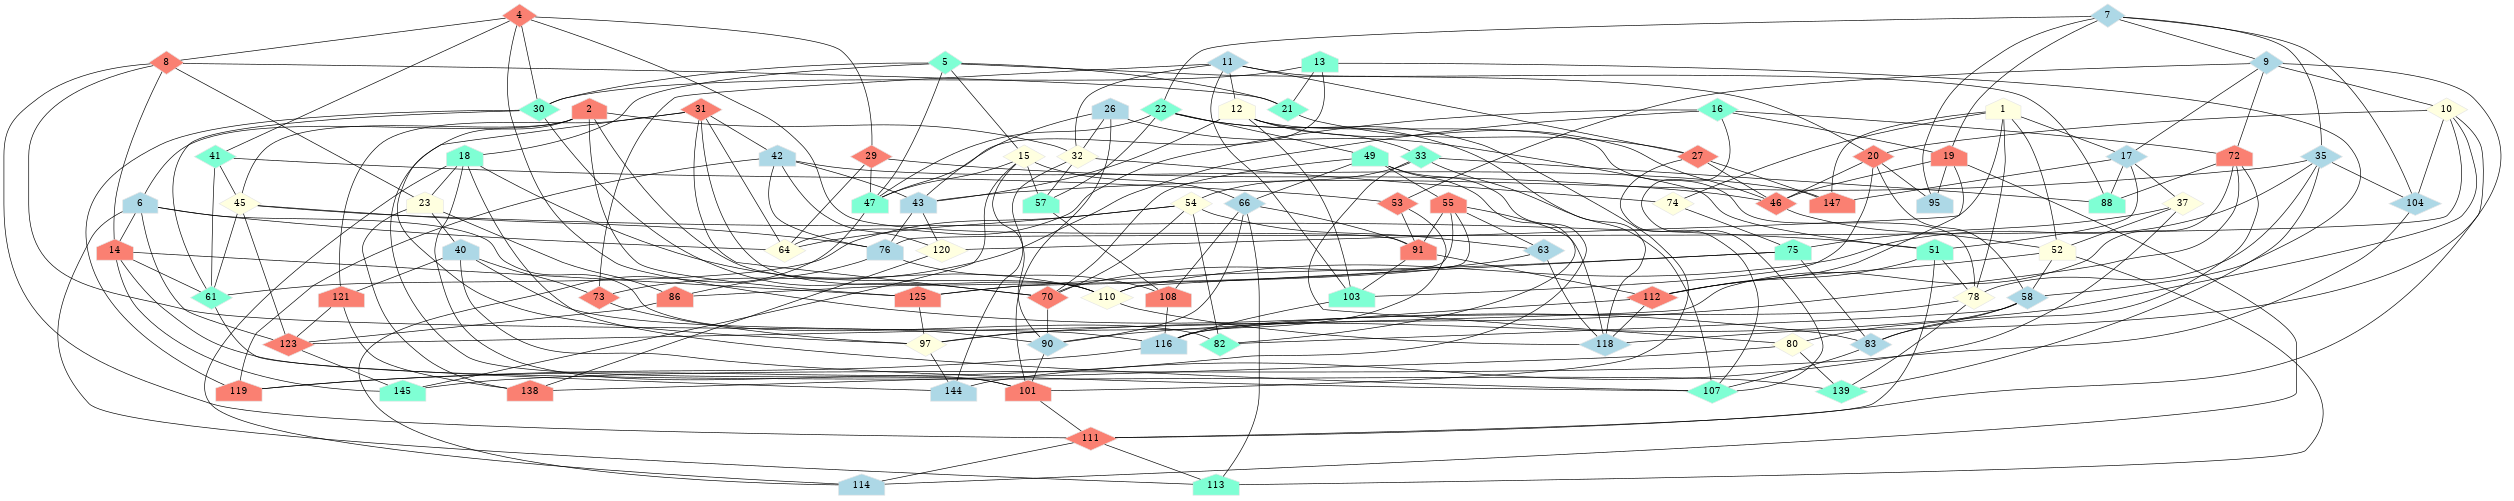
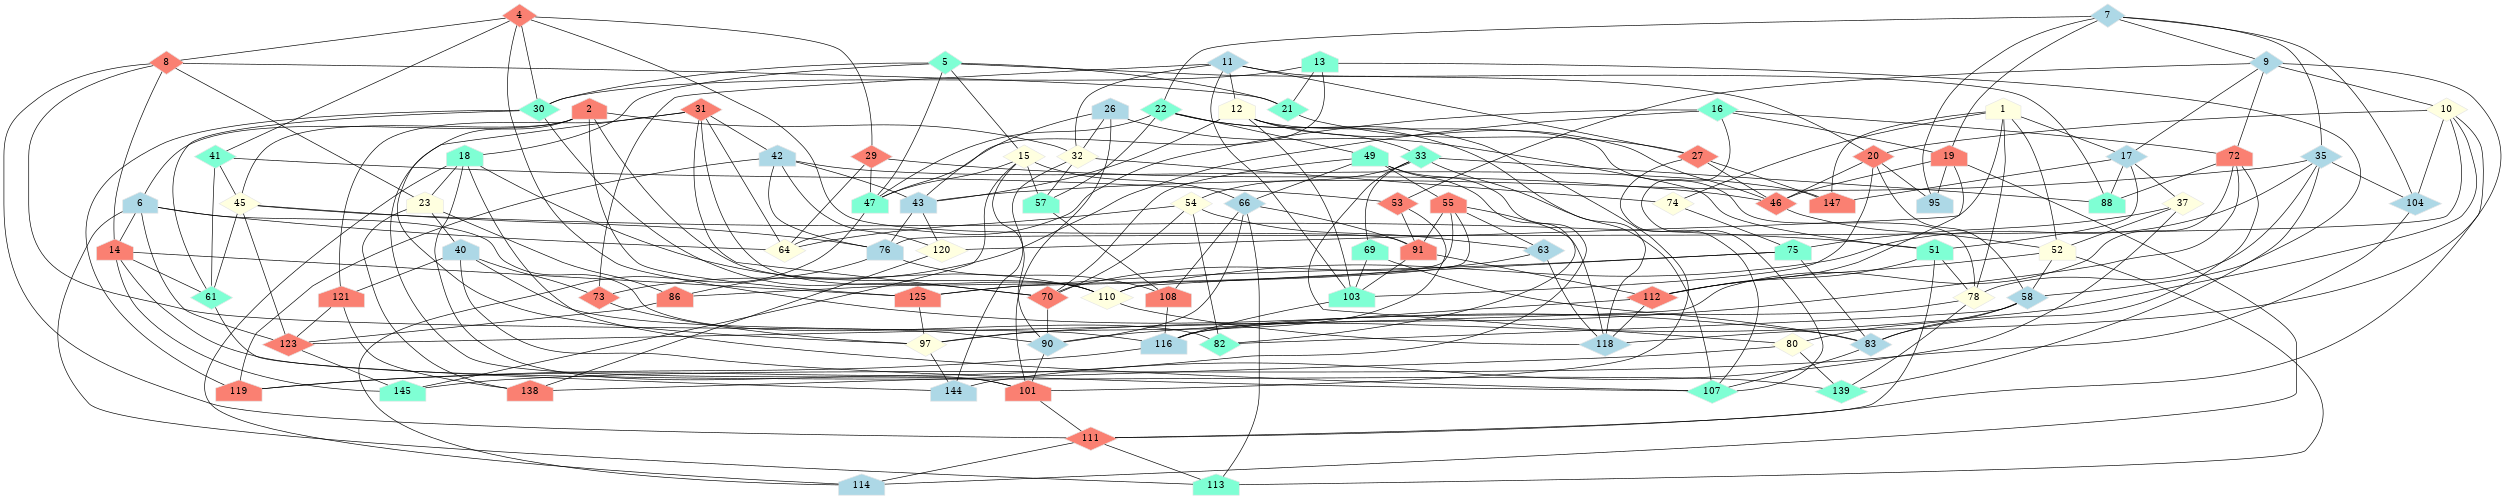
node "69": added
edge "54" -- "61": removed
